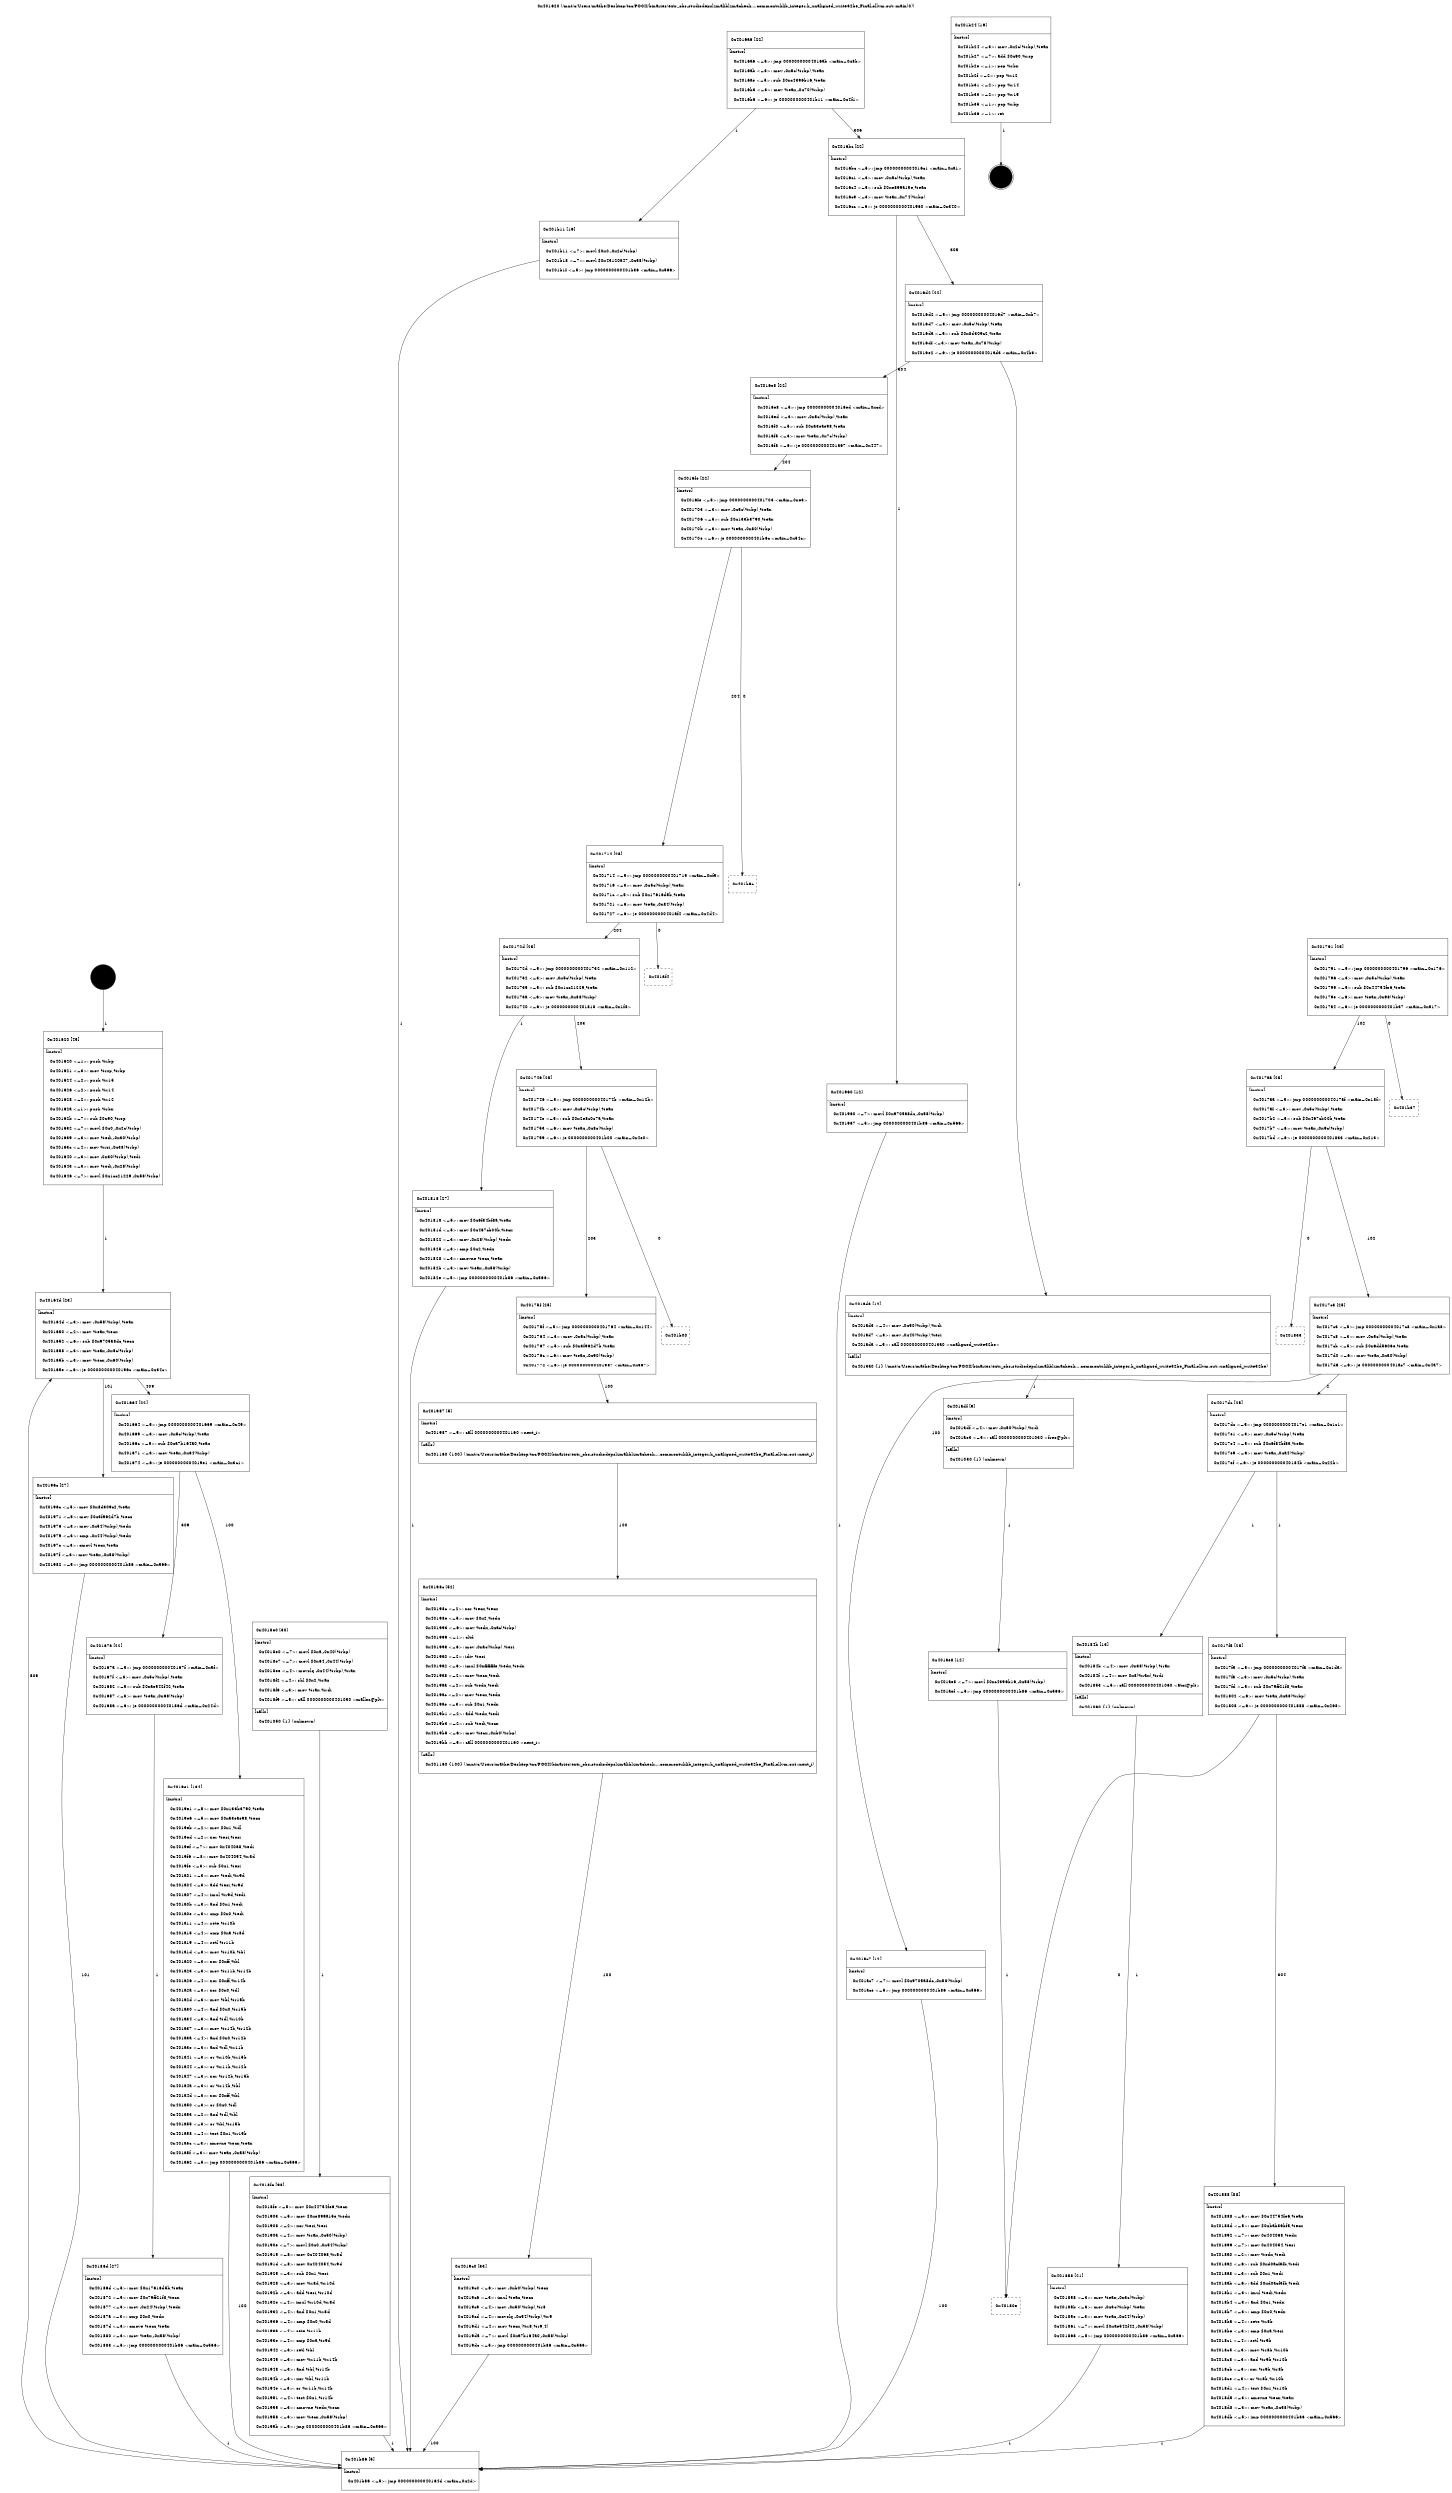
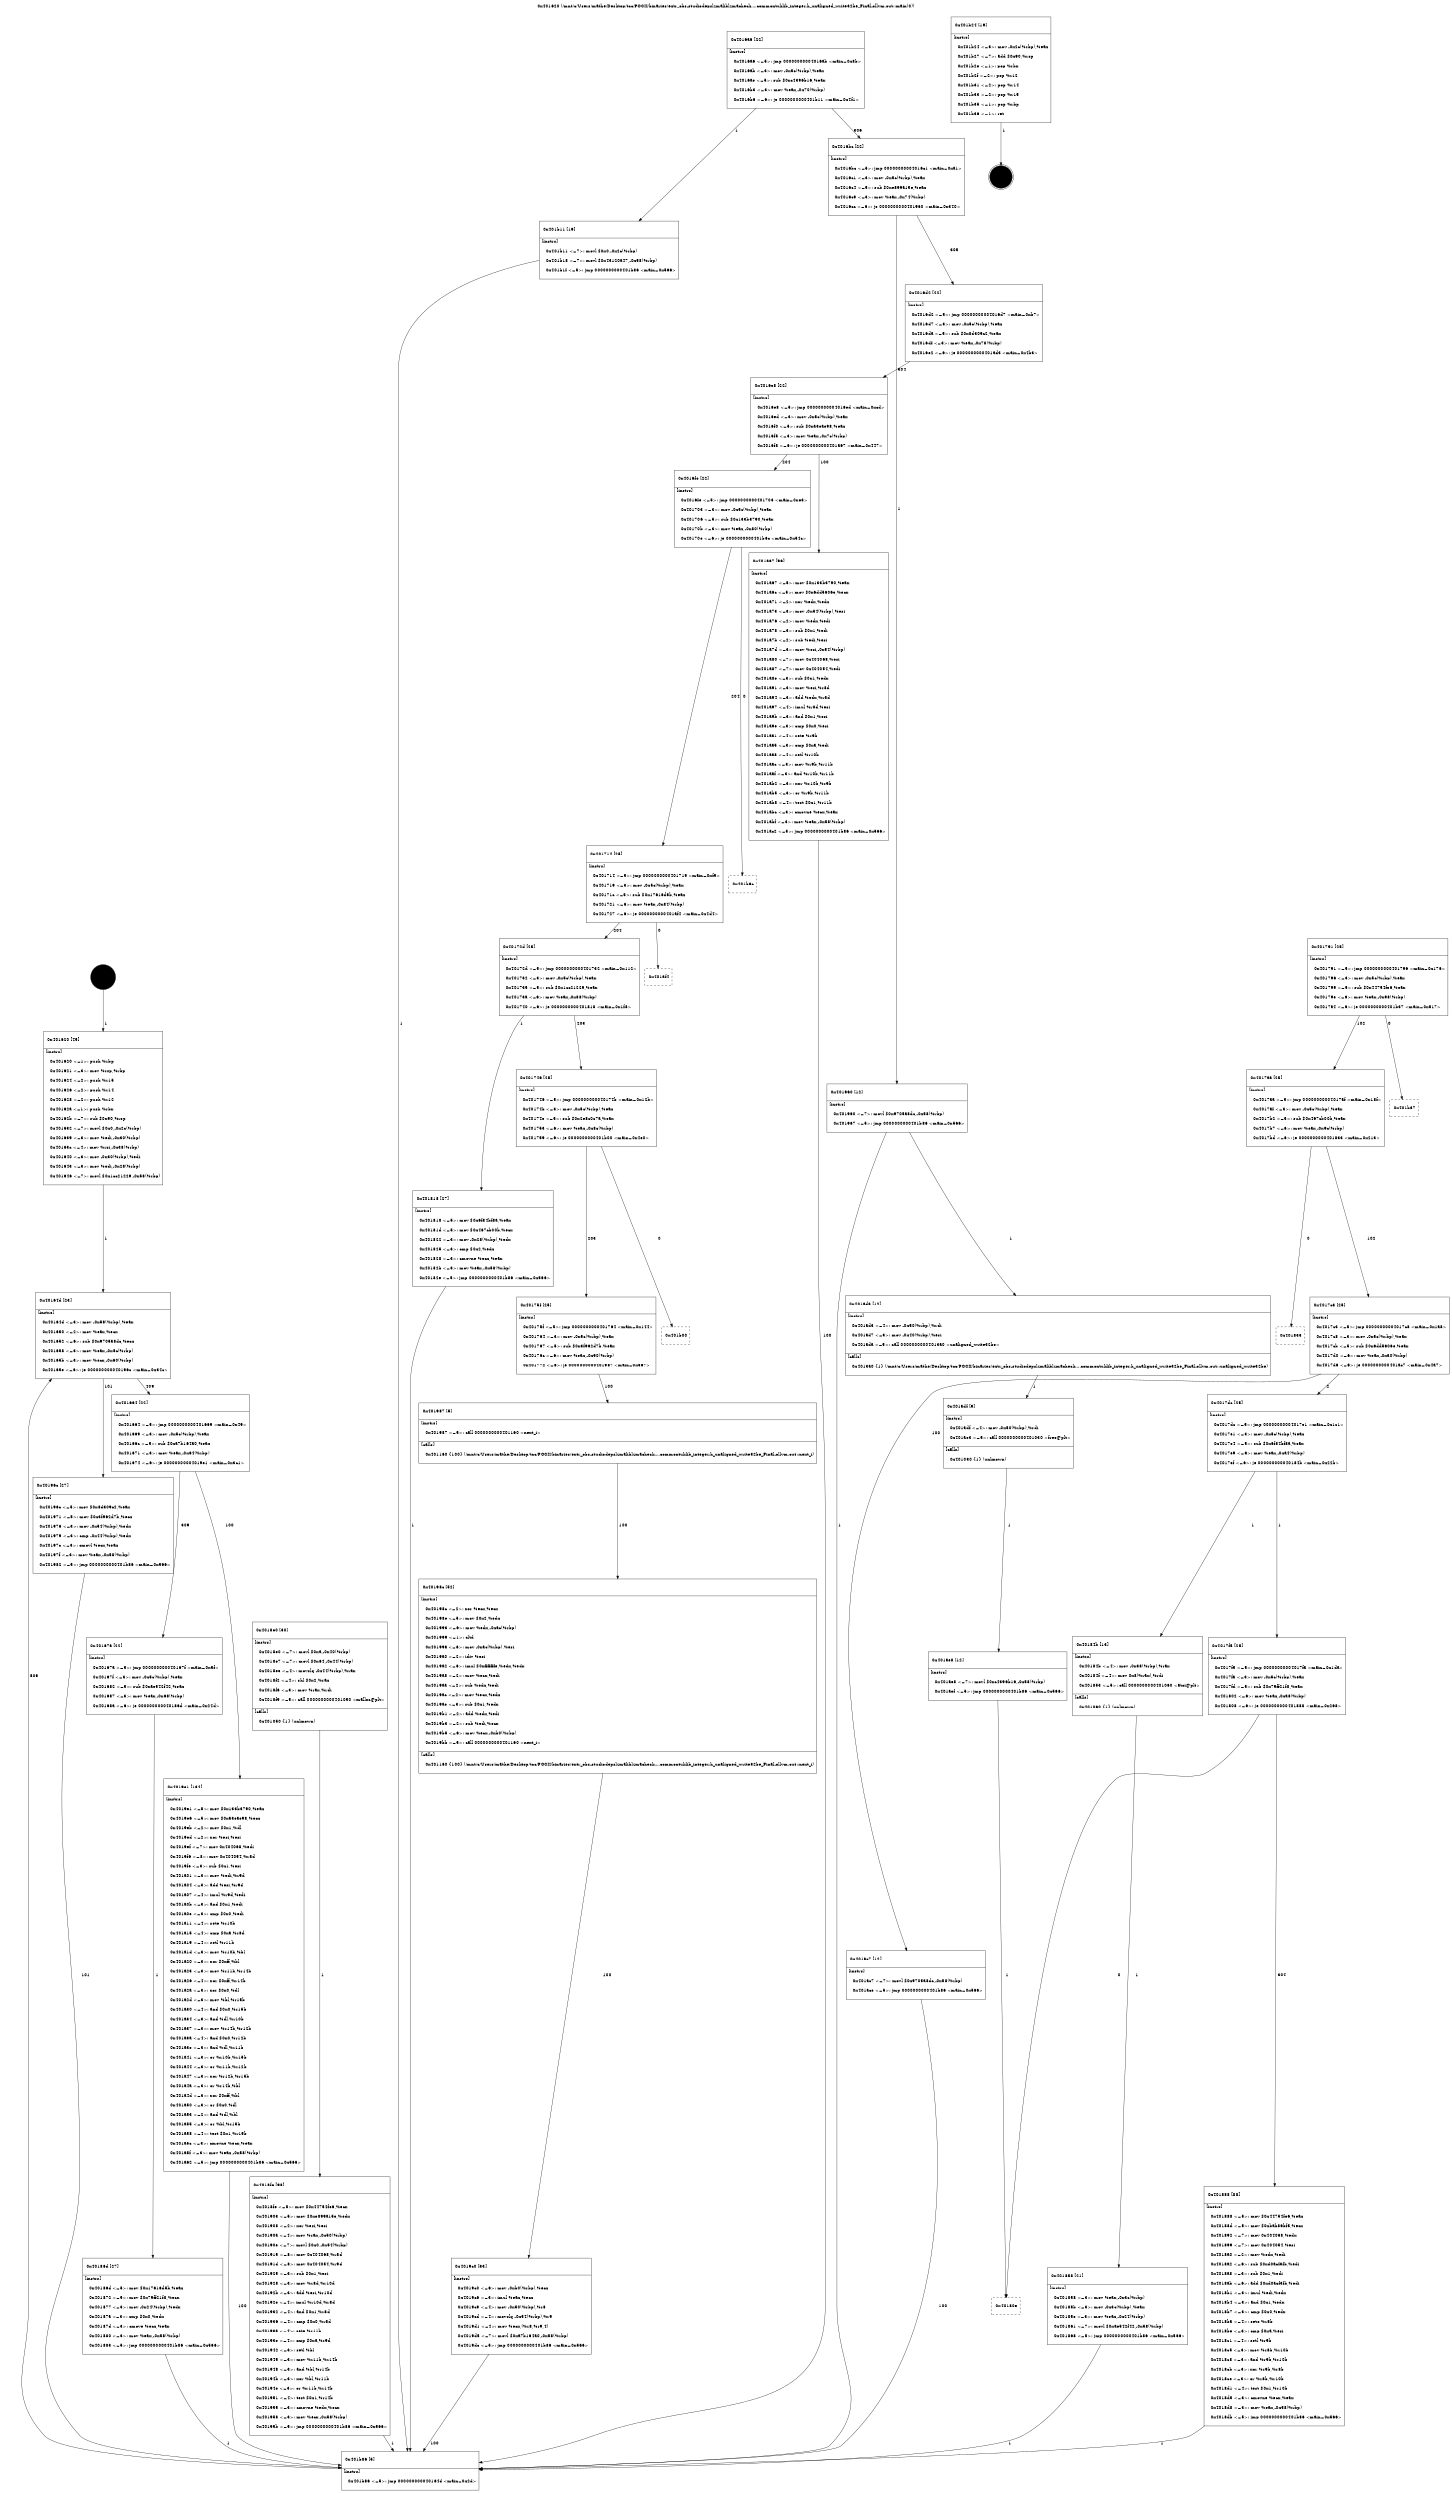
node "0x401a67 [96]": added
edge "0x4016d2 [22]" -> "0x401ad3 [12]": now "0x401960 [12]" -> "0x401ad3 [12]"
